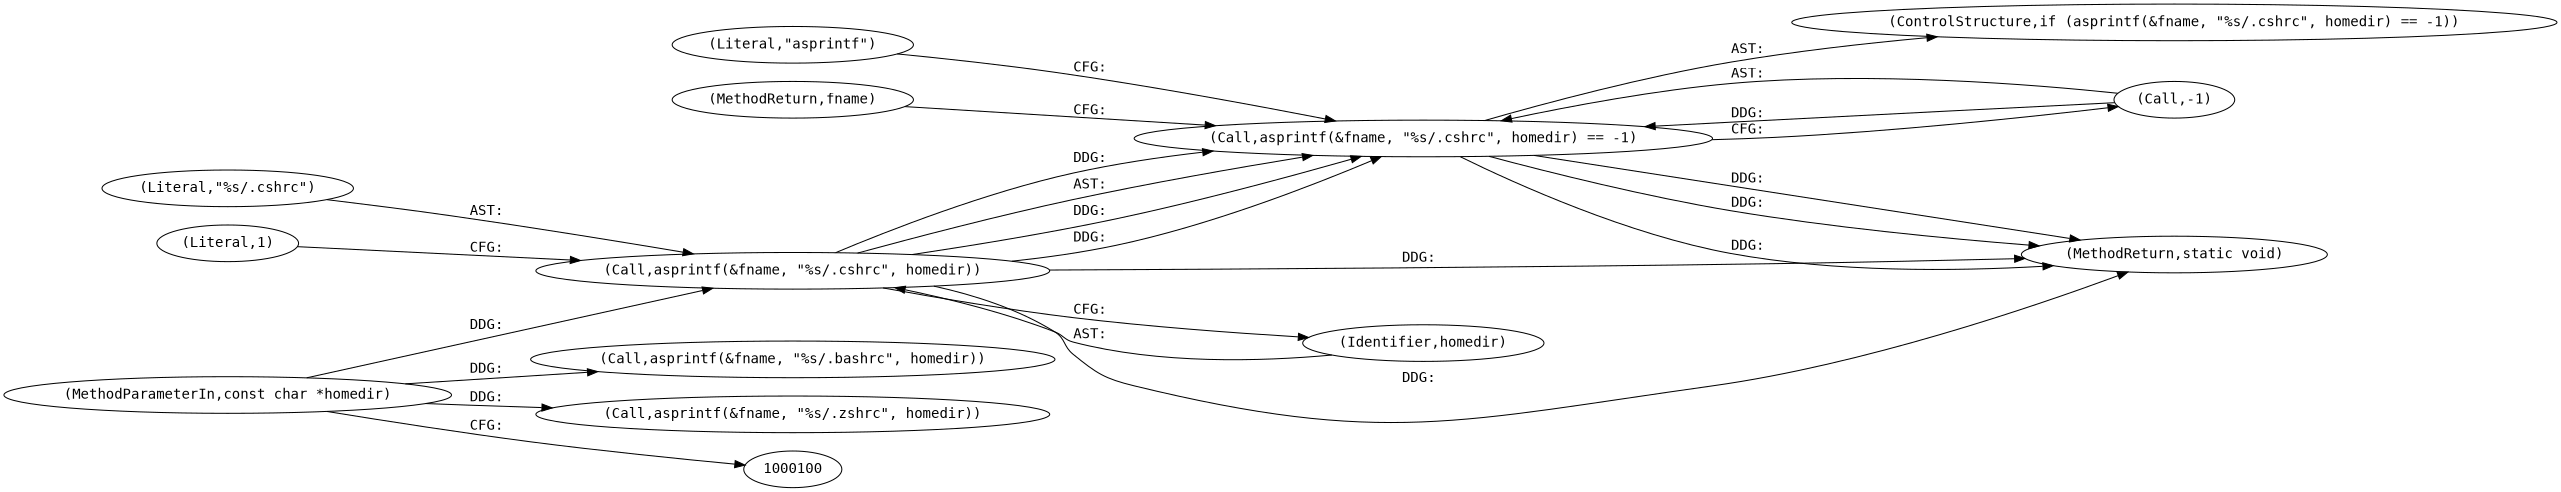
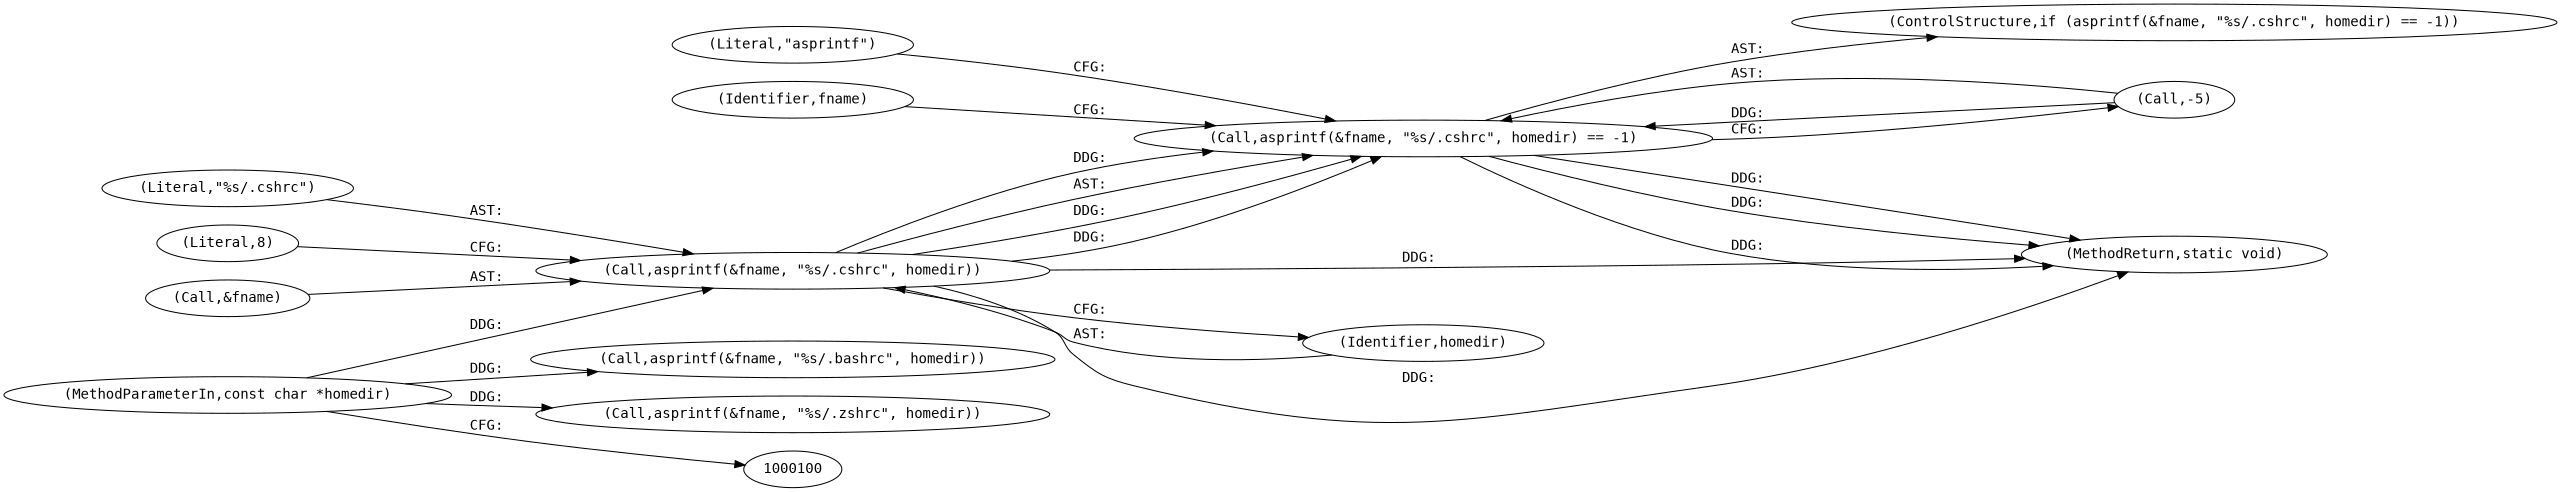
node "(MethodReturn,fname)": label "(MethodReturn,fname)" -> "(Identifier,fname)"
node "(Call,-1)": label "(Call,-1)" -> "(Call,-5)"
node "(Literal,1)": label "(Literal,1)" -> "(Literal,8)"
node "(Call,&fname)": added
